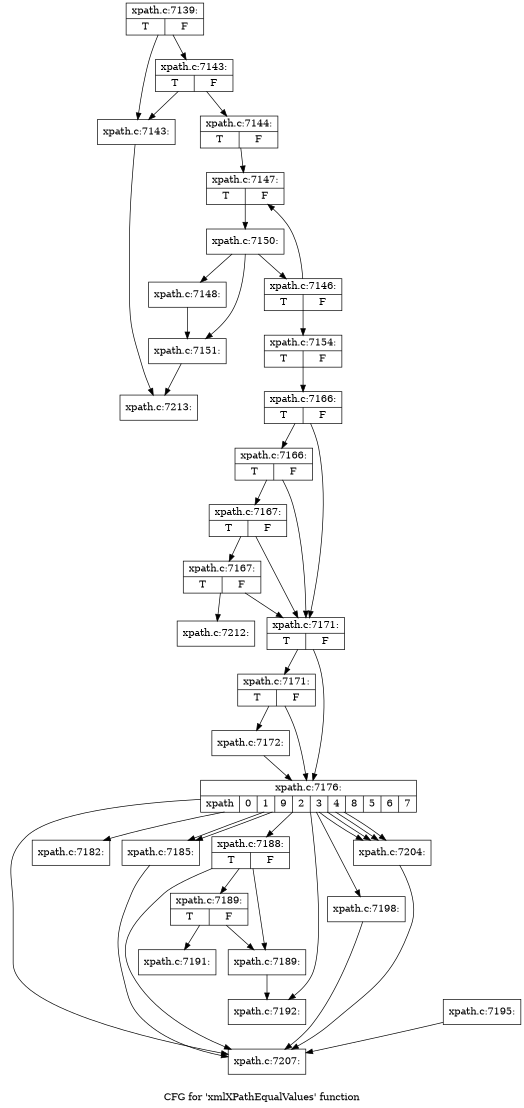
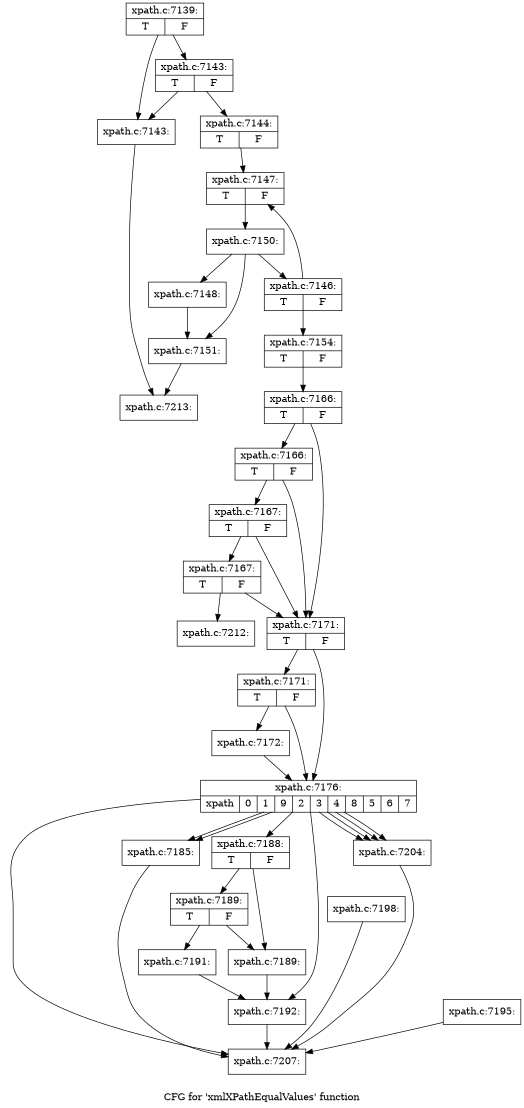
edge "xpath.c:7176:" -> "xpath.c:7198:": removed
node "xpath.c:7182:": removed
edge "xpath.c:7188:" -> "xpath.c:7207:": now "xpath.c:7192:" -> "xpath.c:7207:"
edge "xpath.c:7191:" -> "xpath.c:7192:": added
